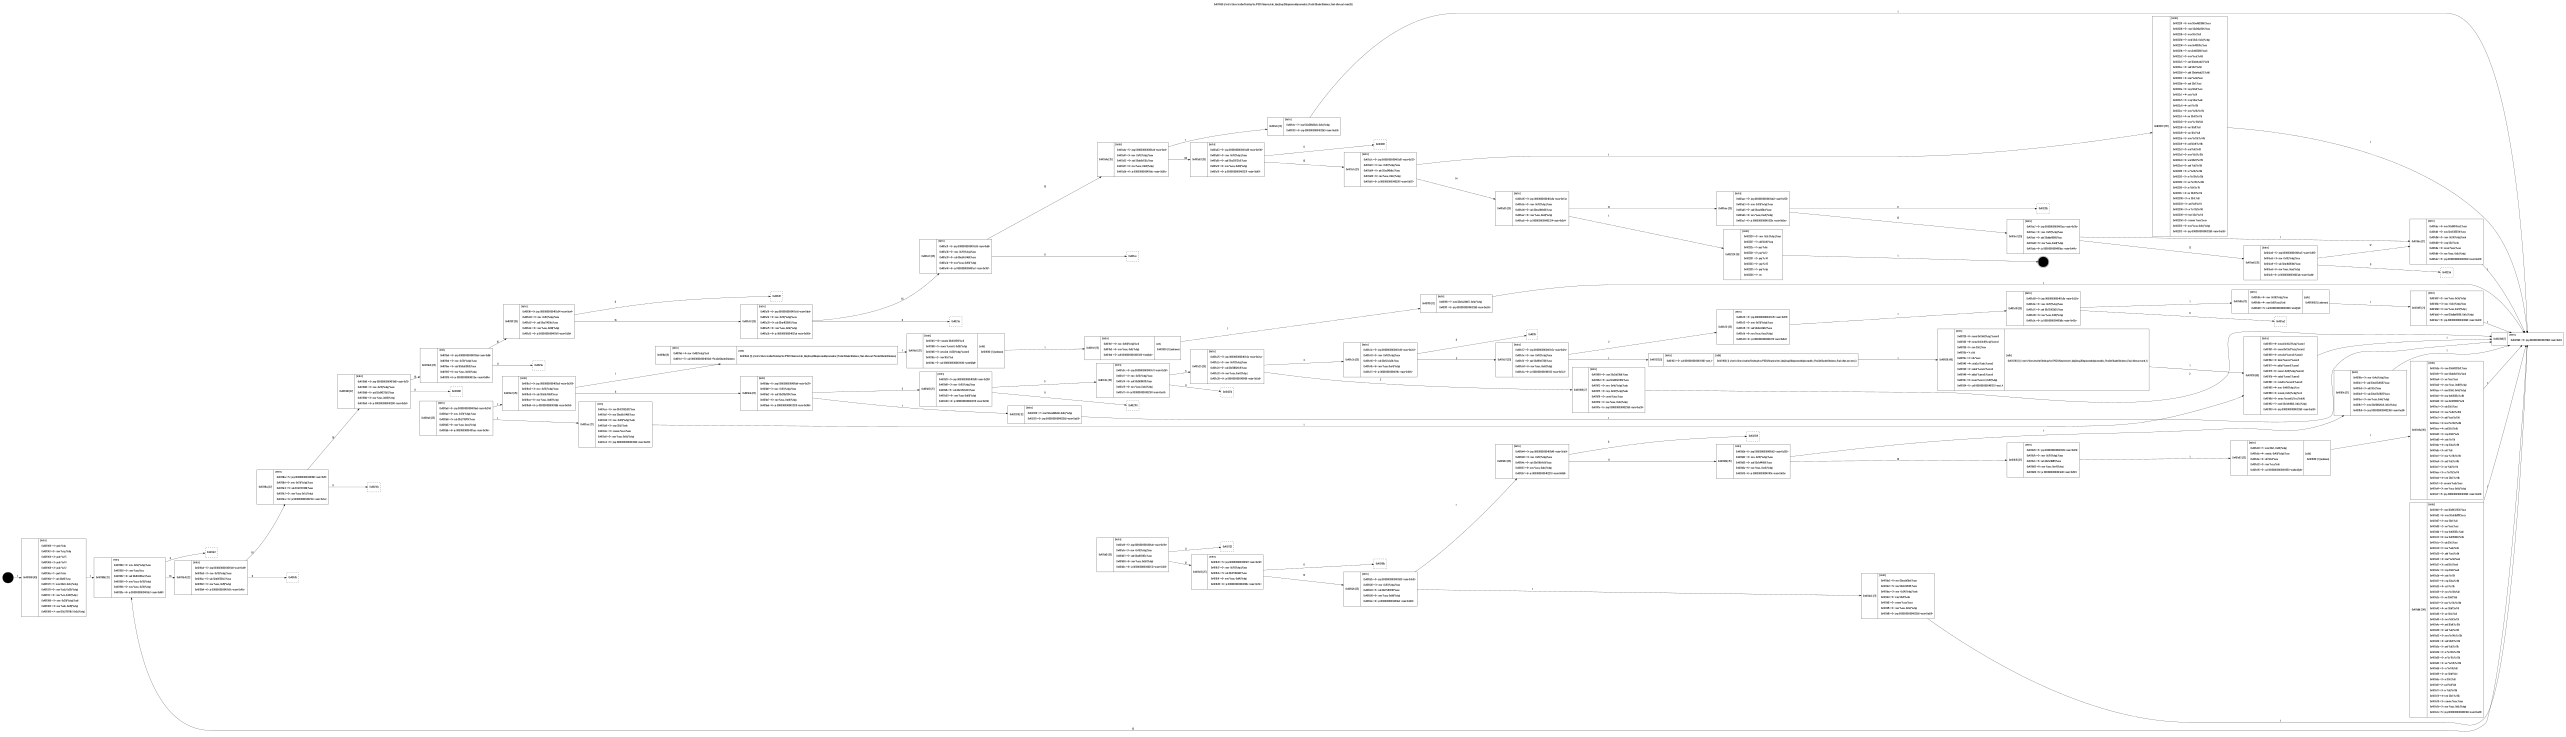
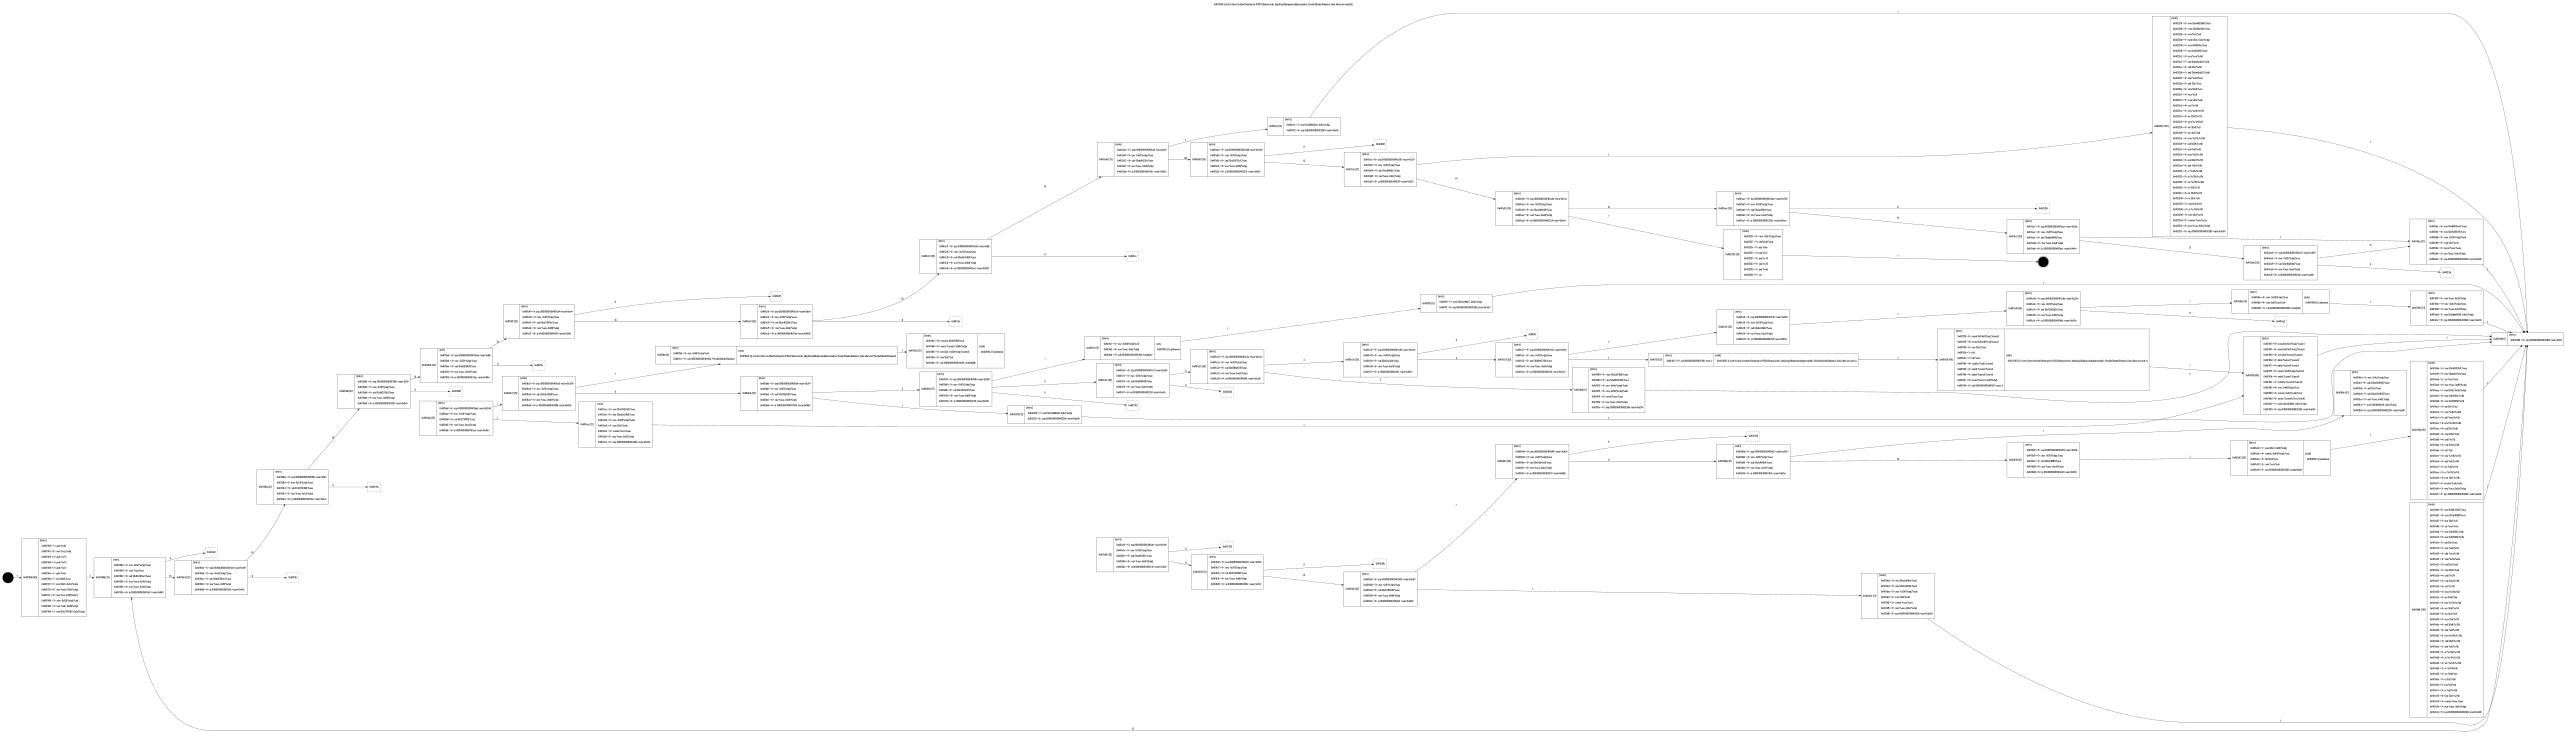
edge "0x401fc6 [27]" -> "0x401fe1 [15]": now "0x401bf3 [25]" -> "0x401fe1 [15]"
edge "0x401f9e [31]" -> "0x4023b9 [5]": removed, label "1"
